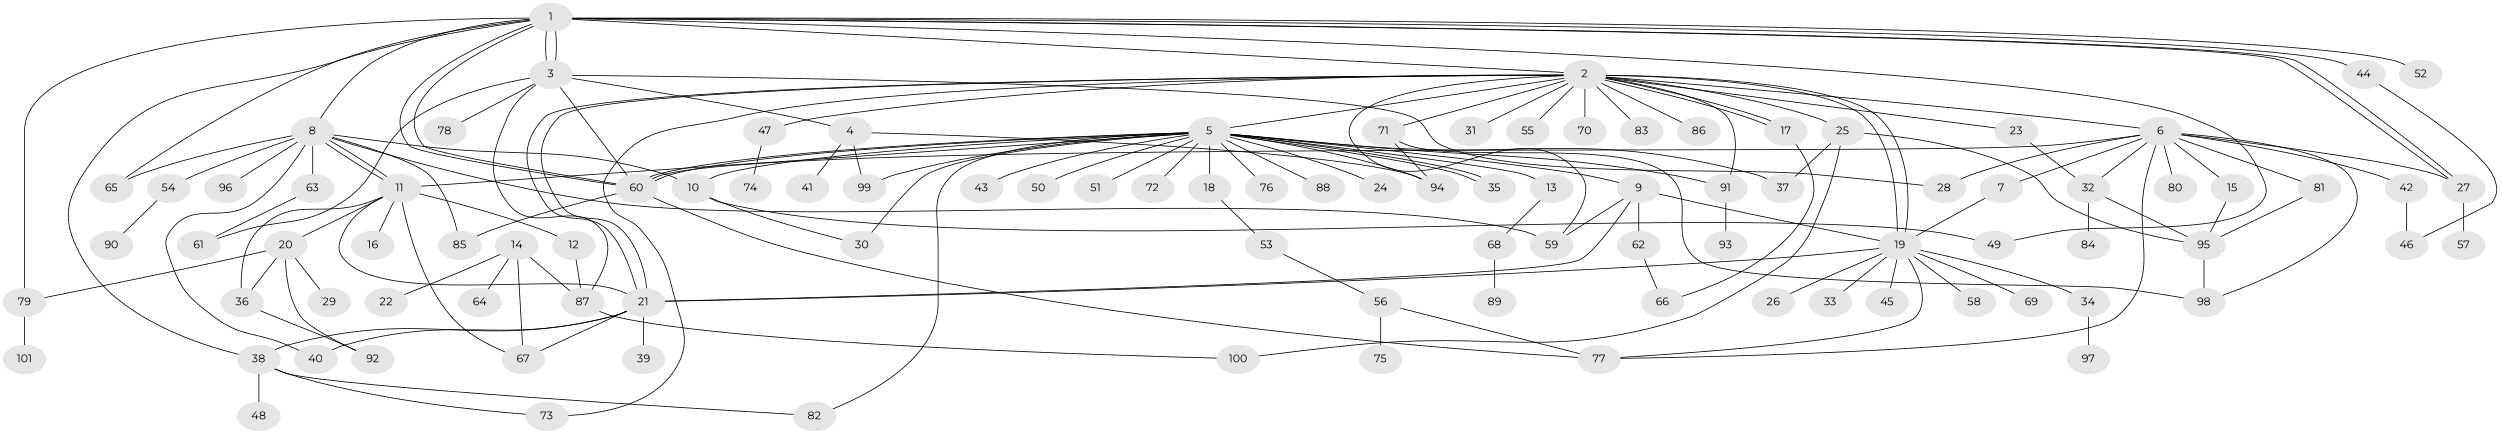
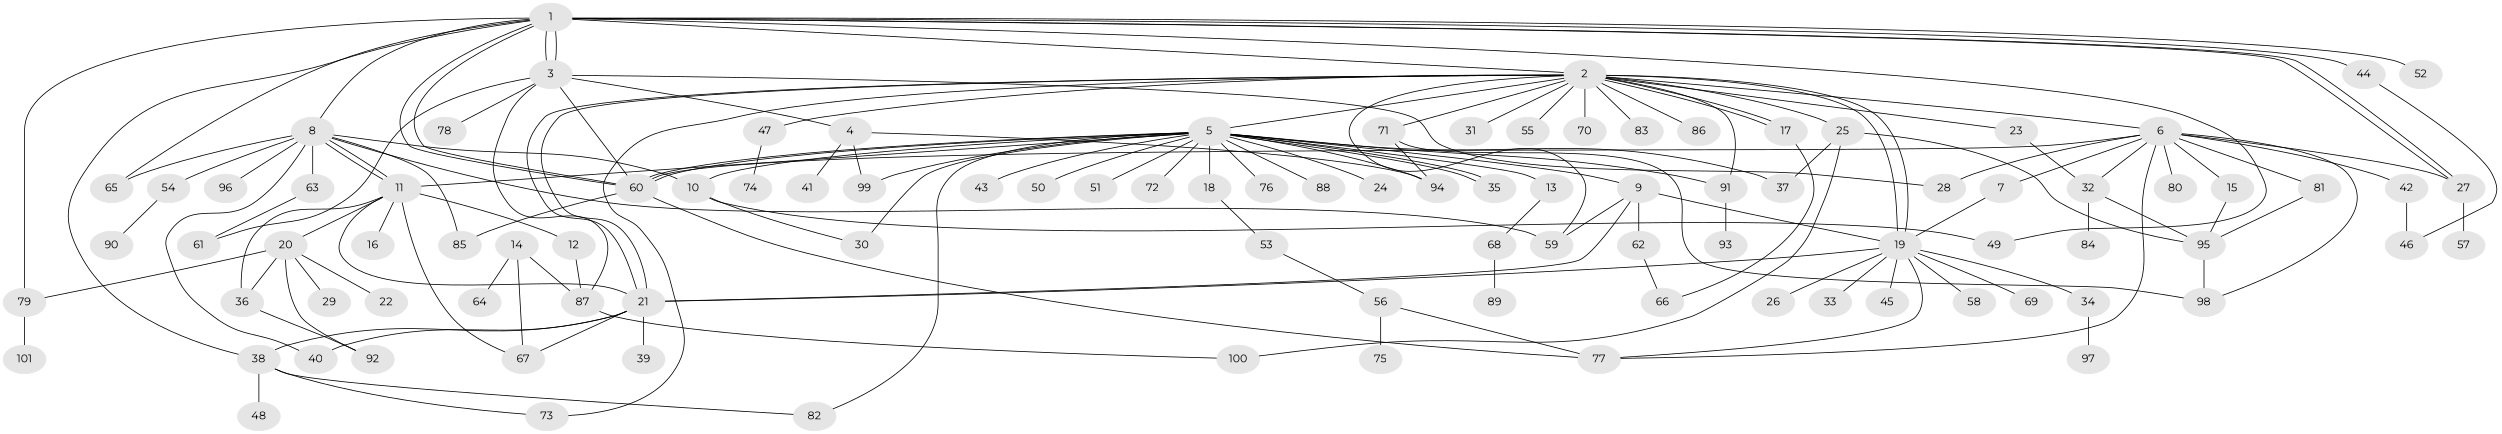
edge "14" -- "22": now "20" -- "22"
